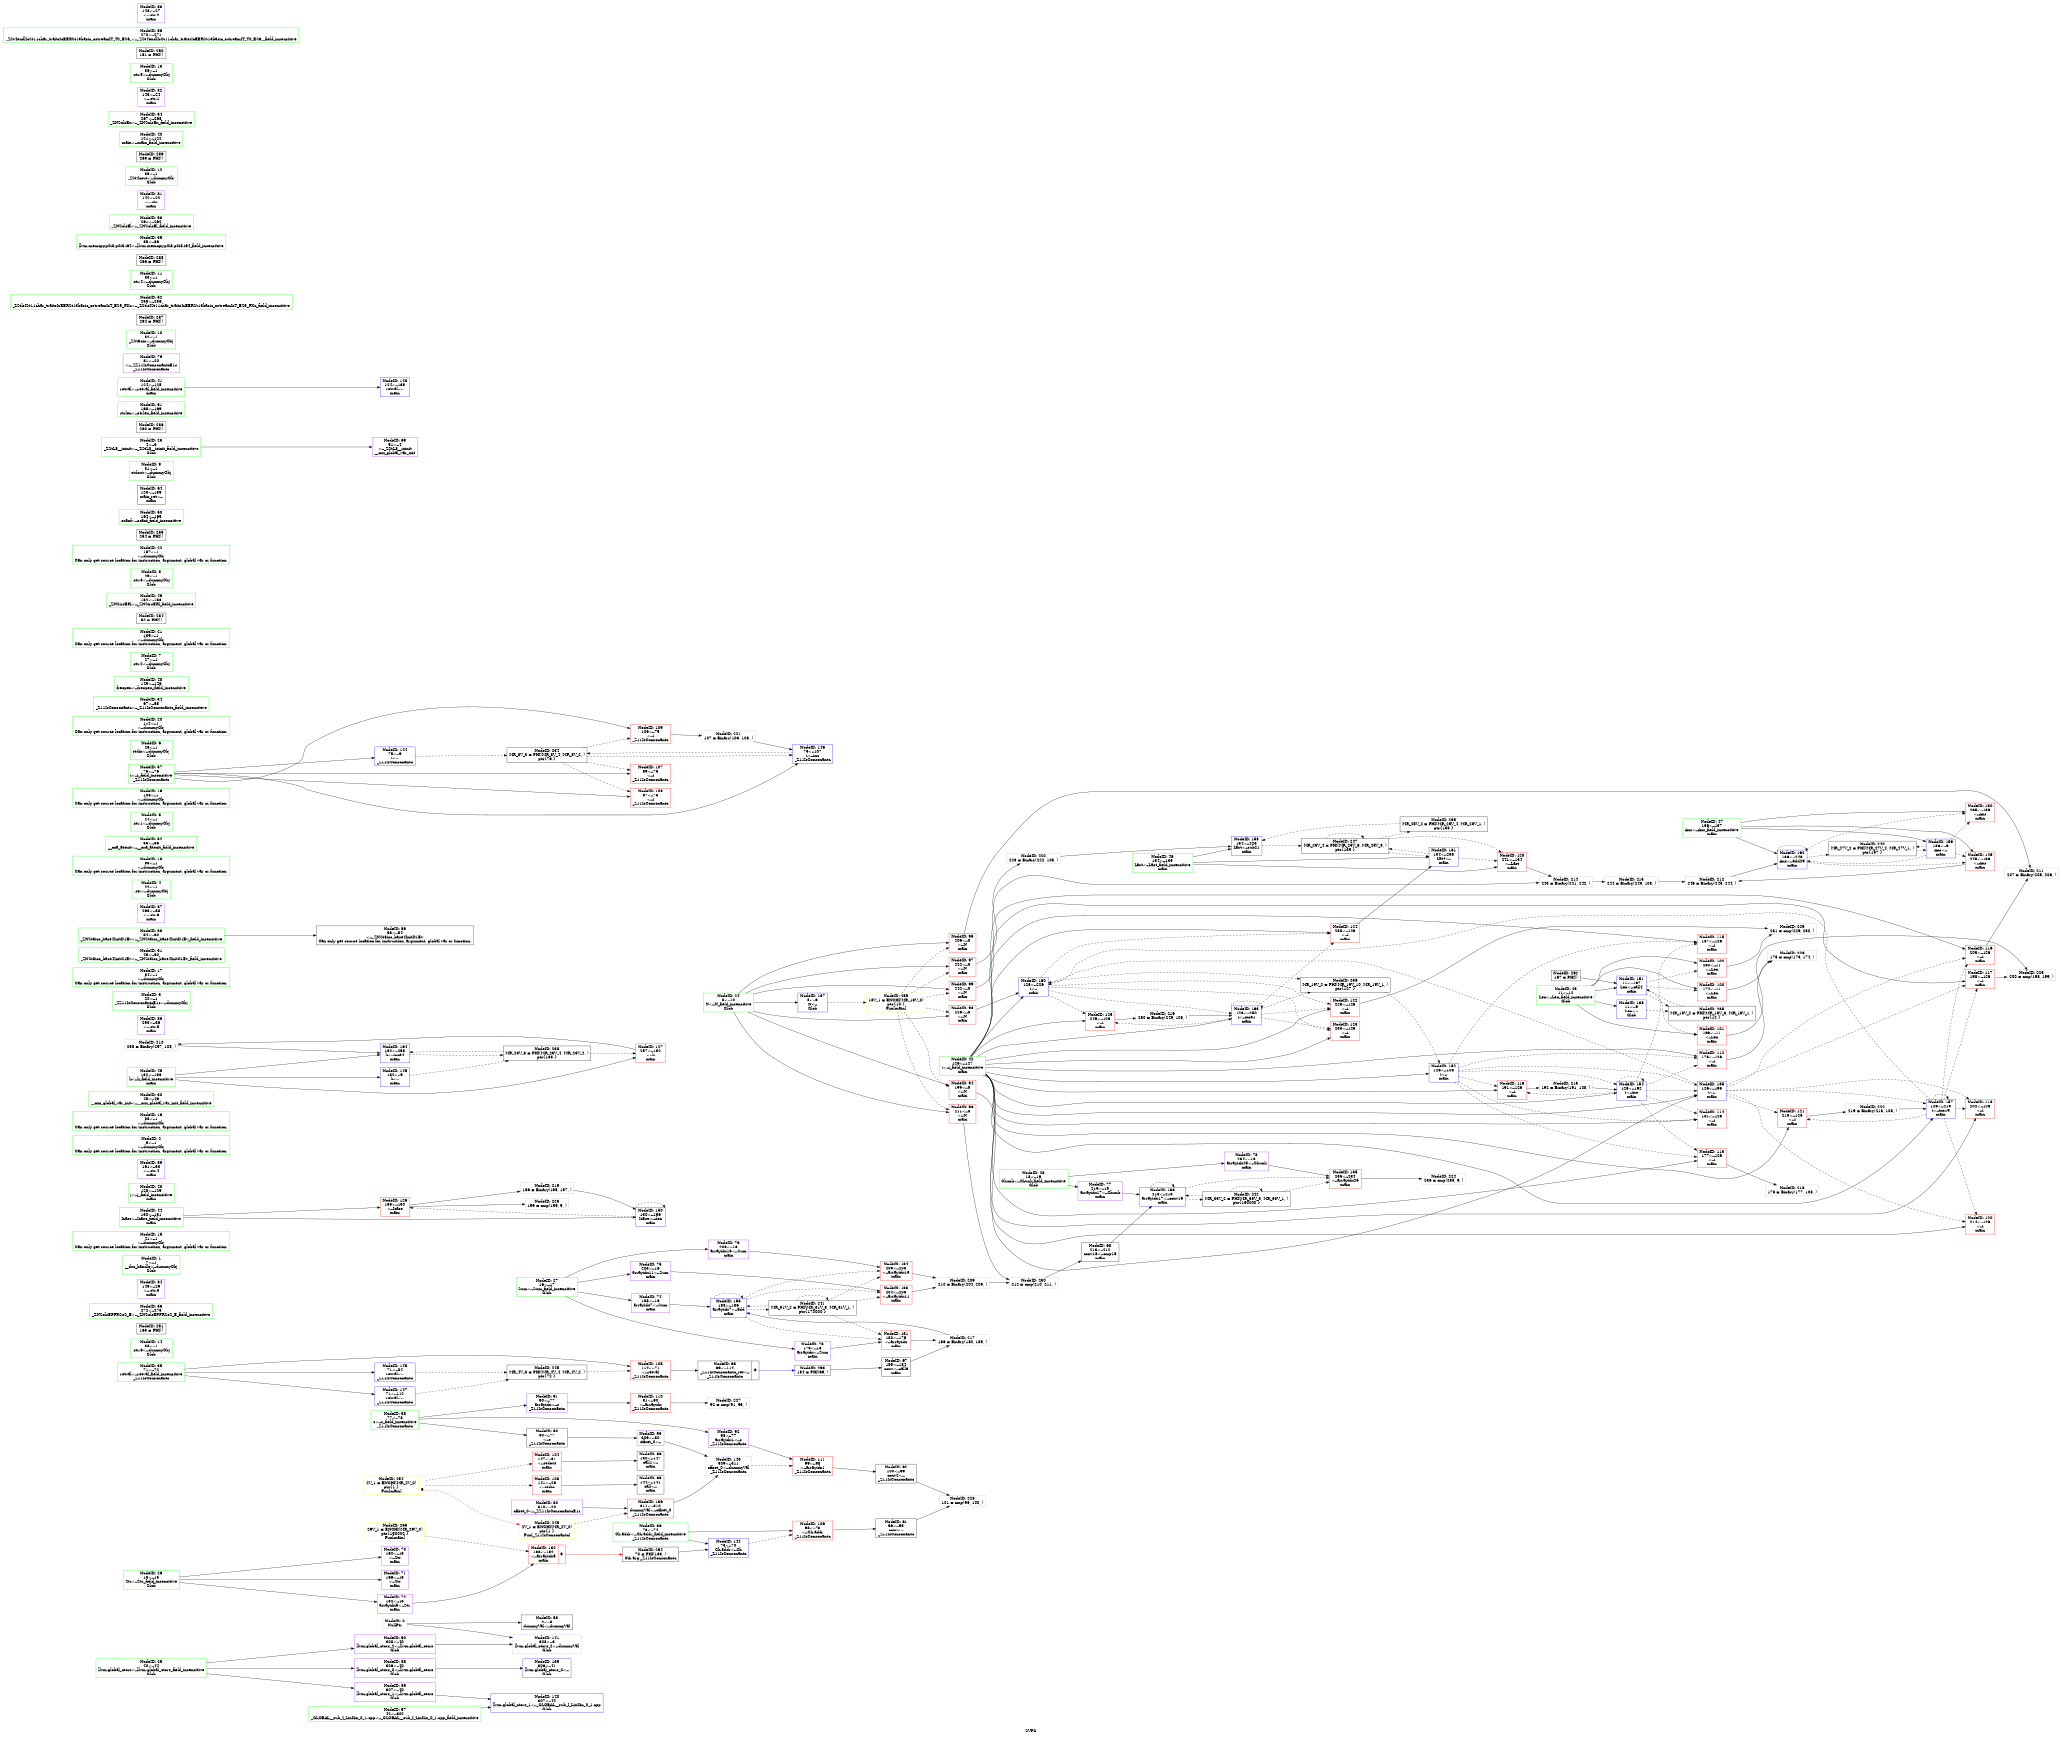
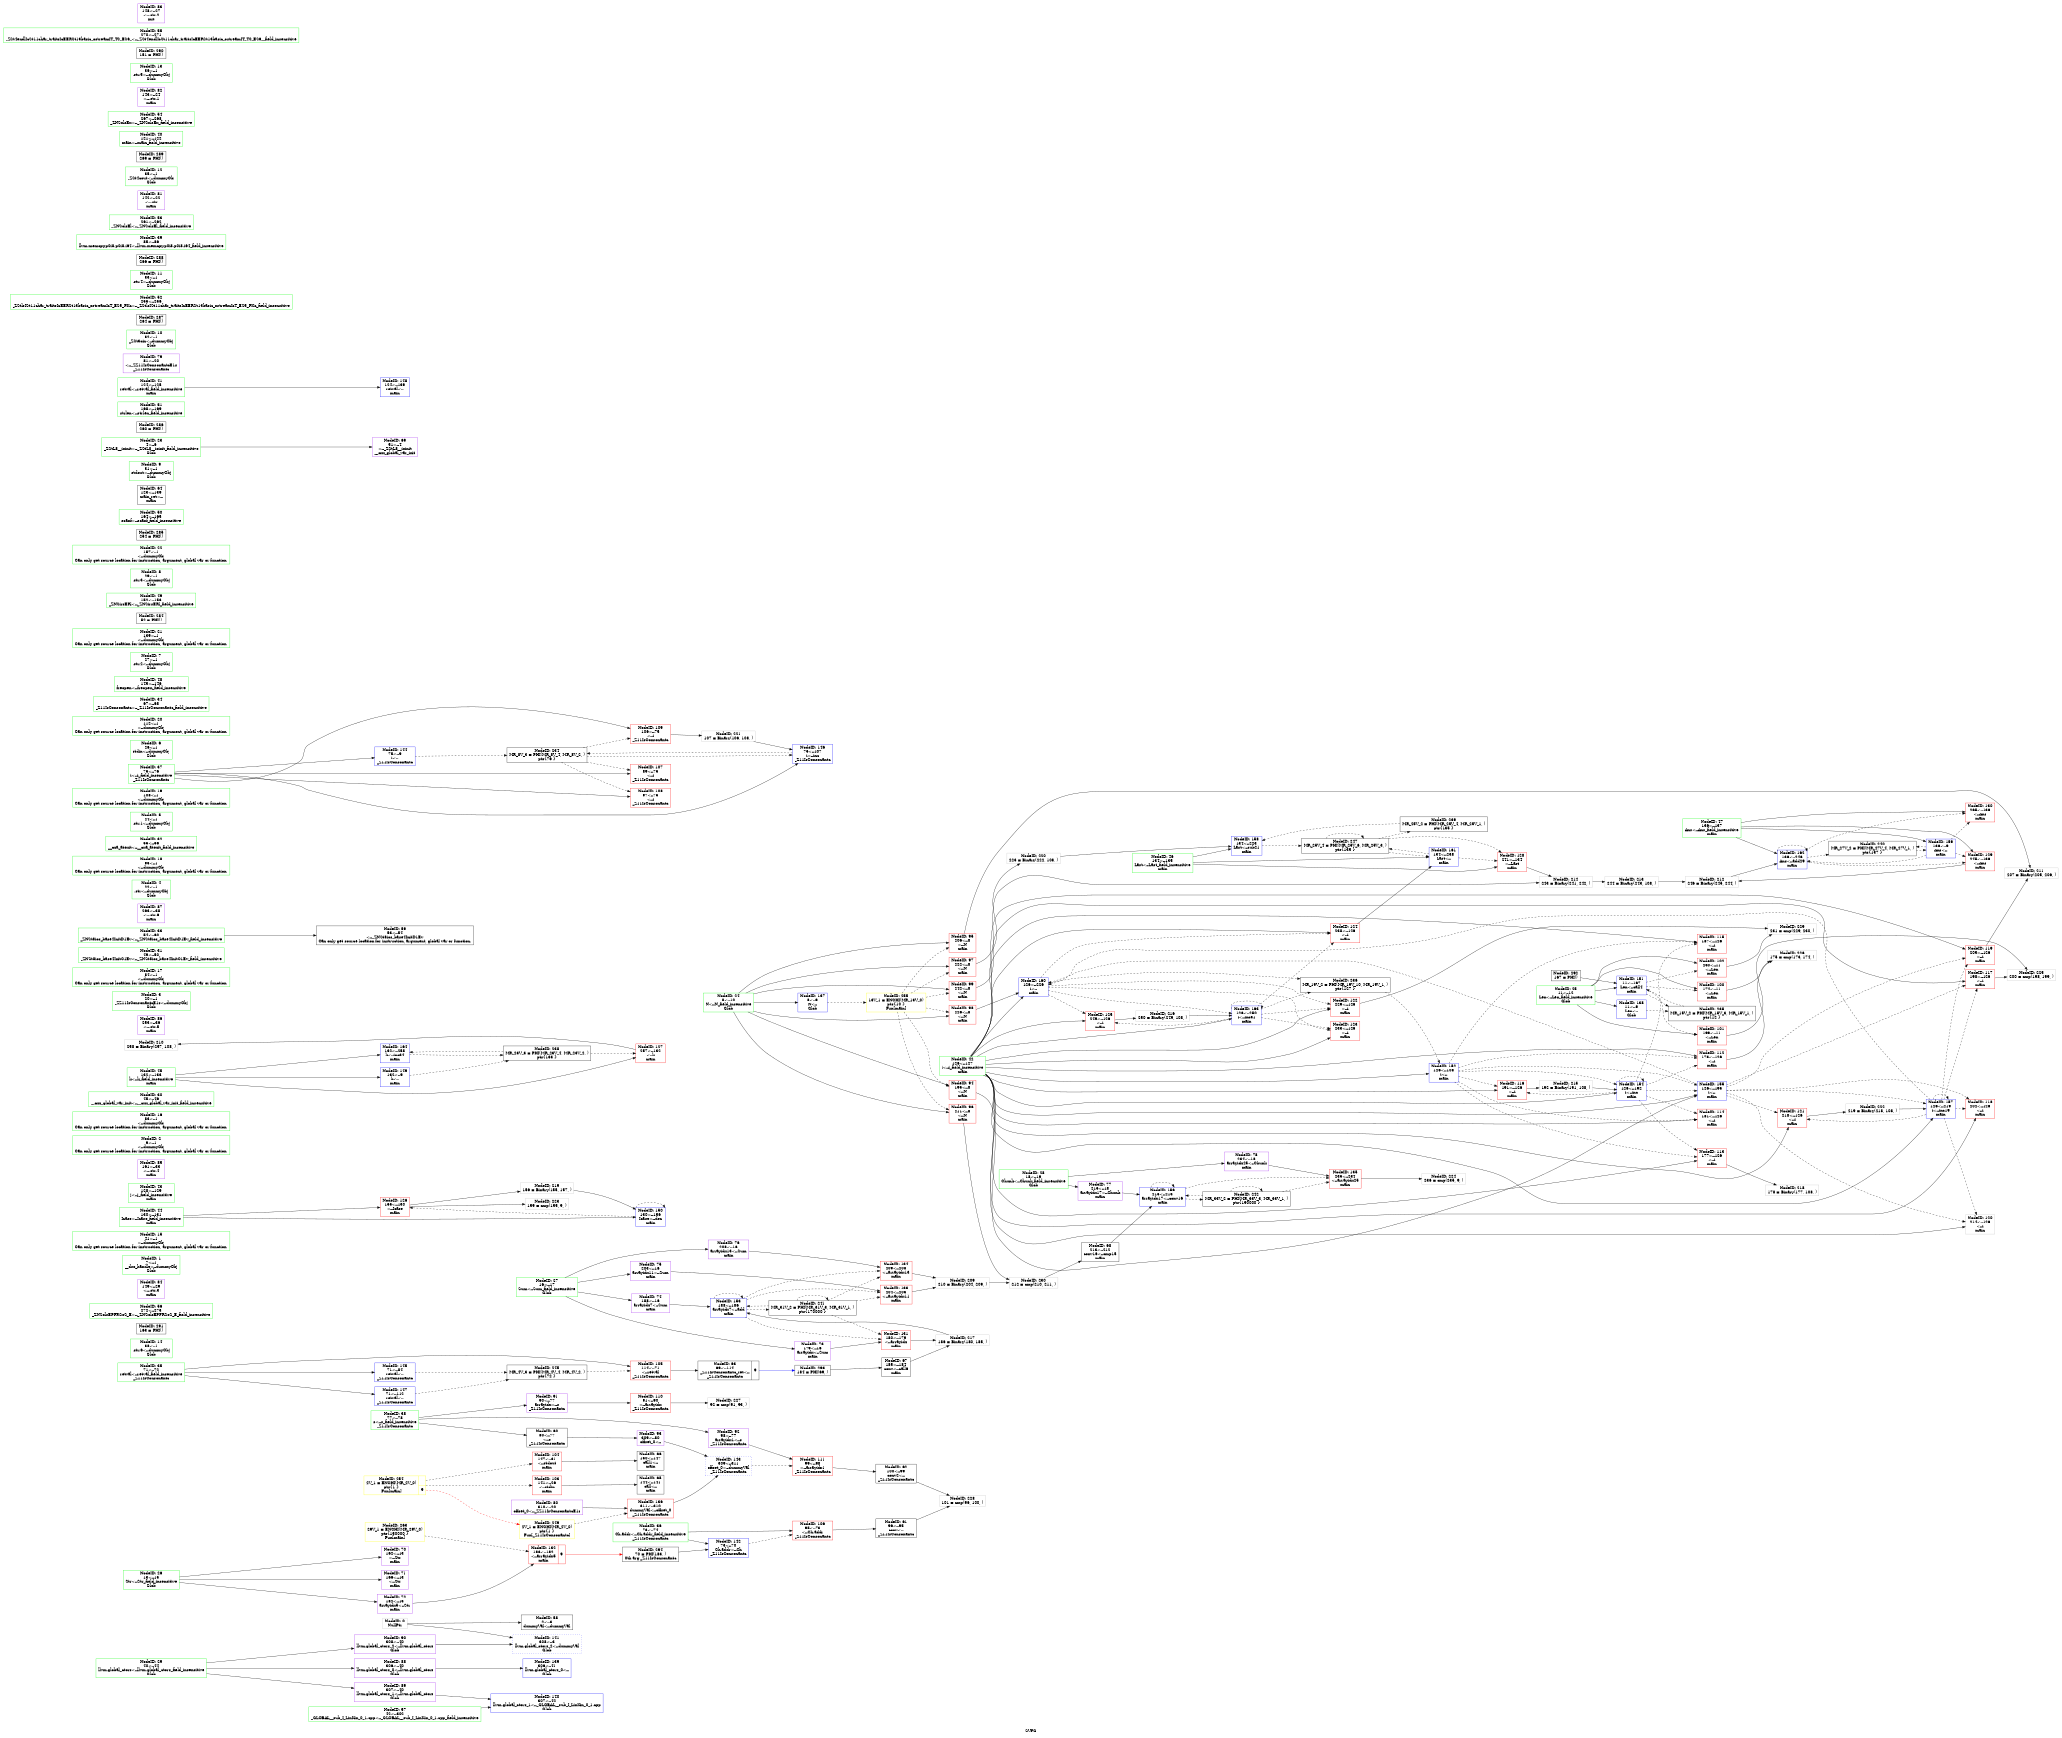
node "NodeID: 83": text "main" -> "init"
edge "NodeID: 210" -> "NodeID: 164": removed
node "NodeID: 120": color red -> grey
